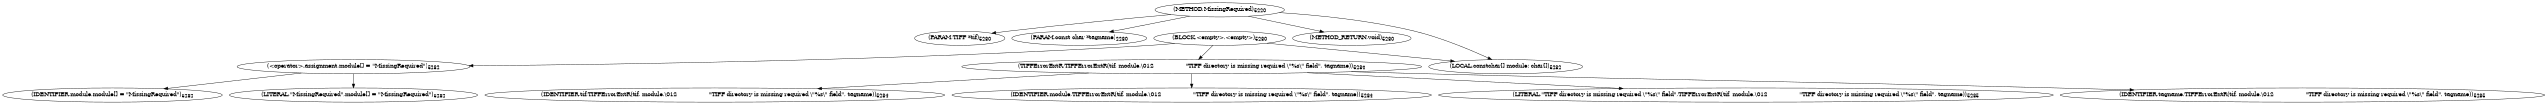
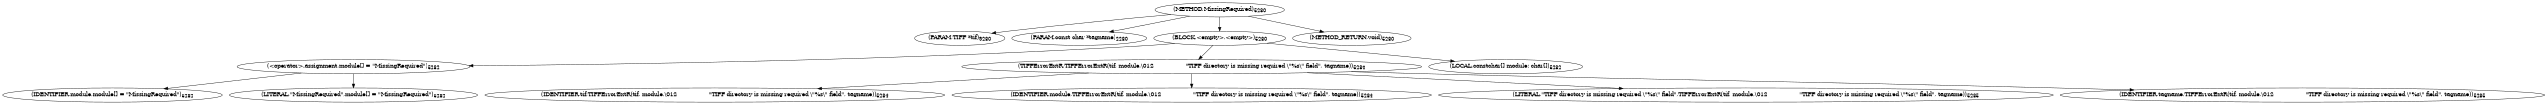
node "(METHOD,MissingRequired)": text "5220" -> "5280"
edge "(METHOD,MissingRequired)" -> "(LOCAL,constchar[] module: char[])": now "(METHOD,MissingRequired)" -> "(BLOCK,<empty>,<empty>)"
node "(PARAM,TIFF *tif)": text "5280" -> "9280"
